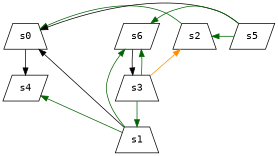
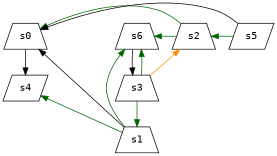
edge "s5" -> "s6": now "s2" -> "s6"
node "s6": shape parallelogram -> trapezium
